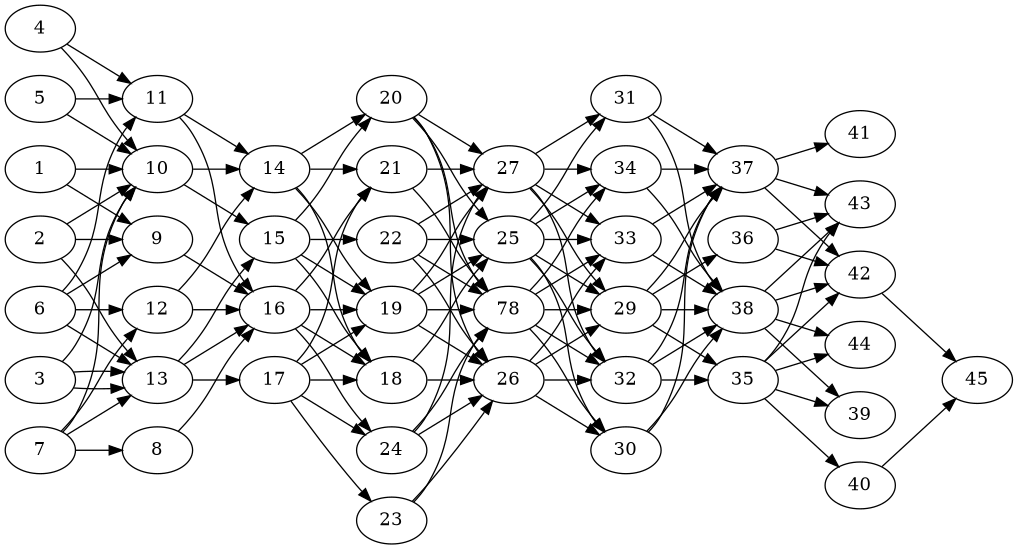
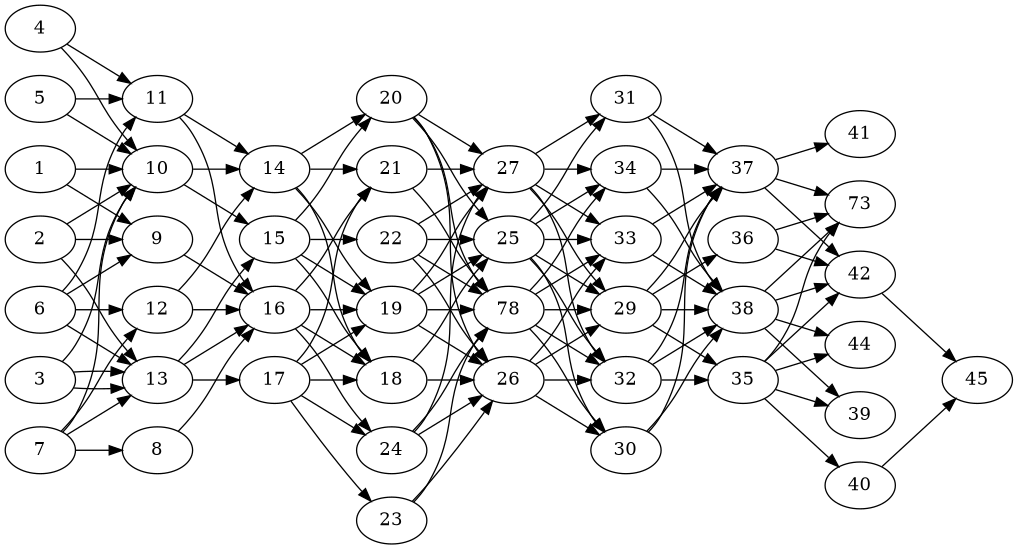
node "43": label "43" -> "73"
